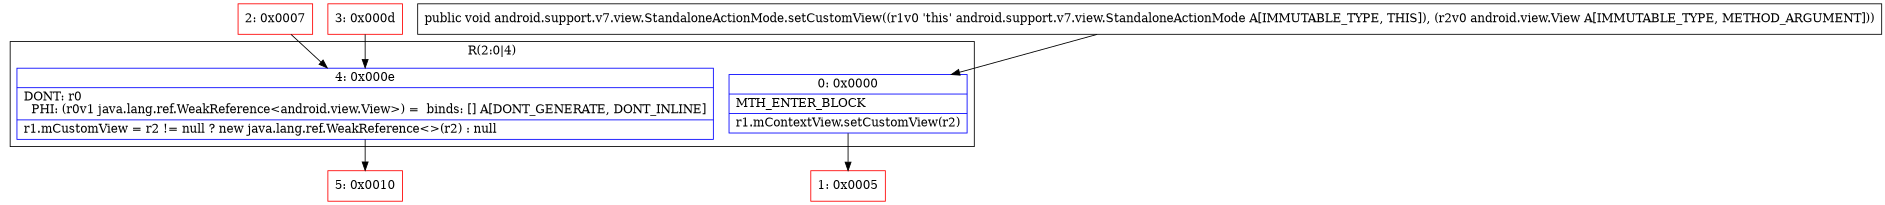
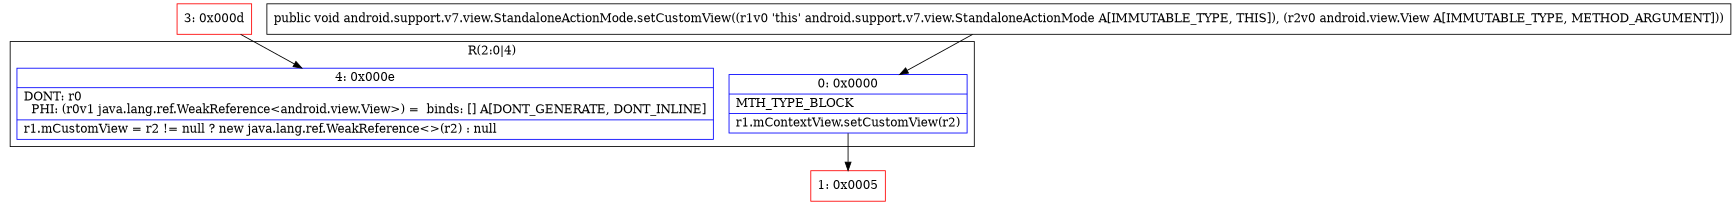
node "2: 0x0007": removed
node "0: 0x0000": text "MTH_ENTER_BLOCK" -> "MTH_TYPE_BLOCK"
node "5: 0x0010": removed
